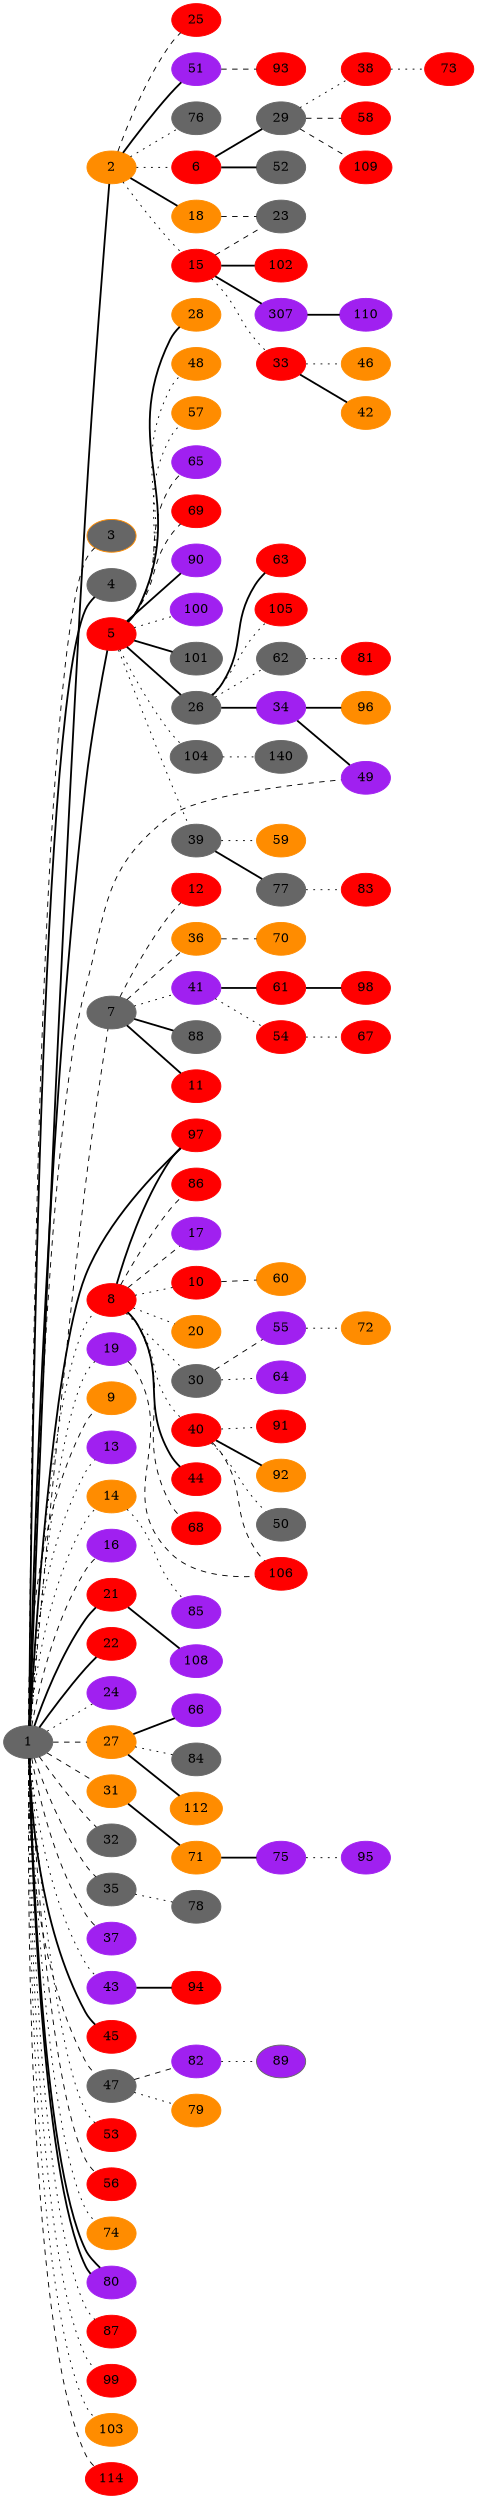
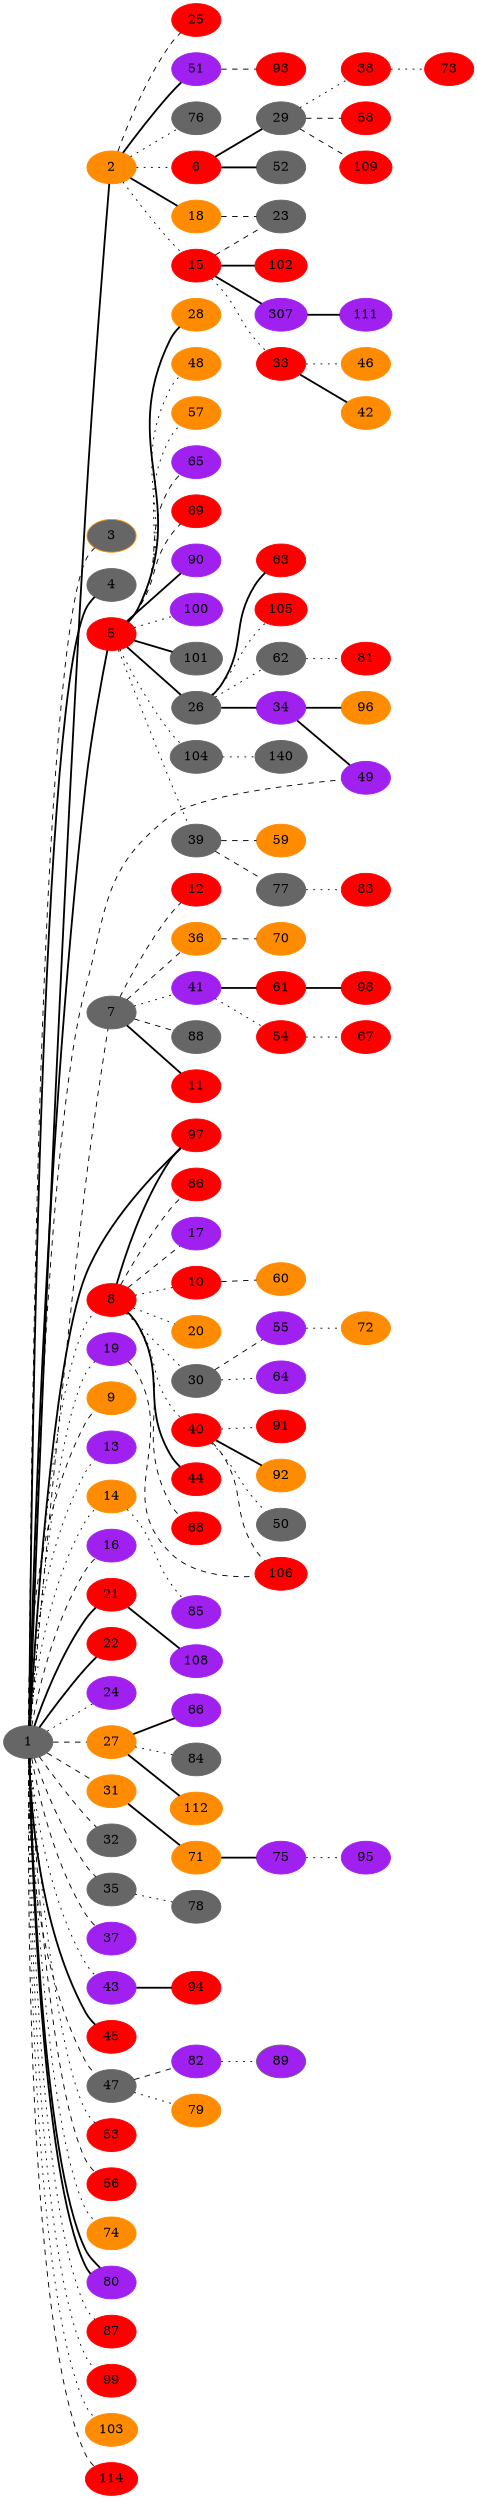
node "110": label "110" -> "111"
edge "39" -- "59": style dotted -> dashed
edge "39" -- "77": style bold -> dashed
edge "7" -- "88": style bold -> dashed
